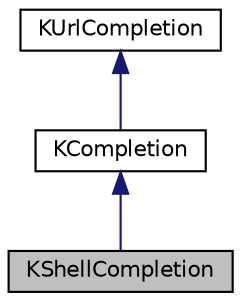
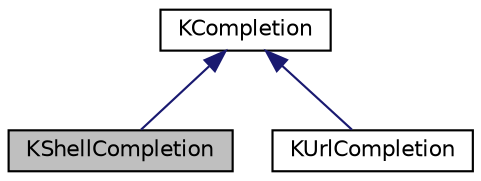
edge "KCompletion" -> "KUrlCompletion": reversed
